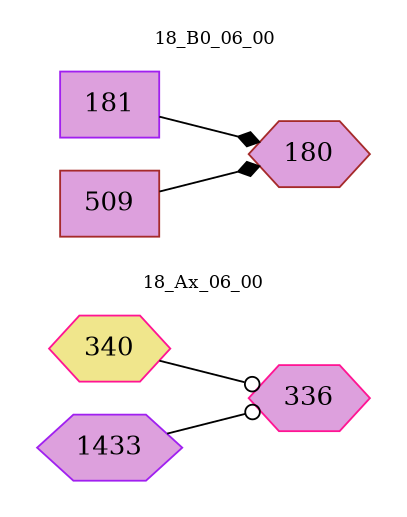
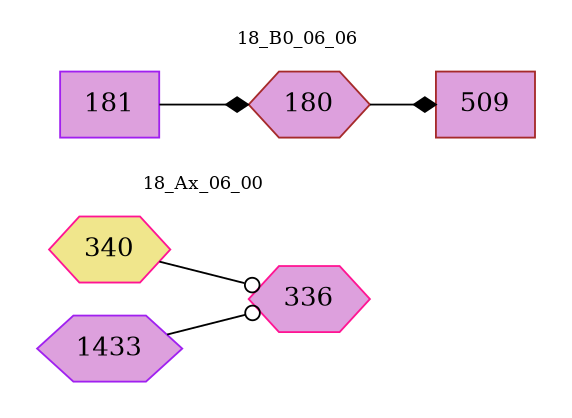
cluster "18_B0_06_00": label "18_B0_06_00" -> "18_B0_06_06"
edge "509" -> "180": reversed
